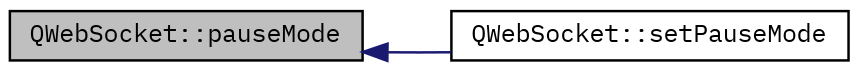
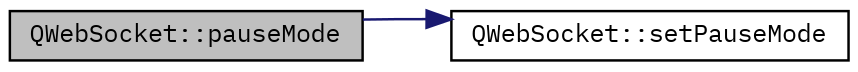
edge "QWebSocket::setPauseMode" -> "QWebSocket::pauseMode": reversed
